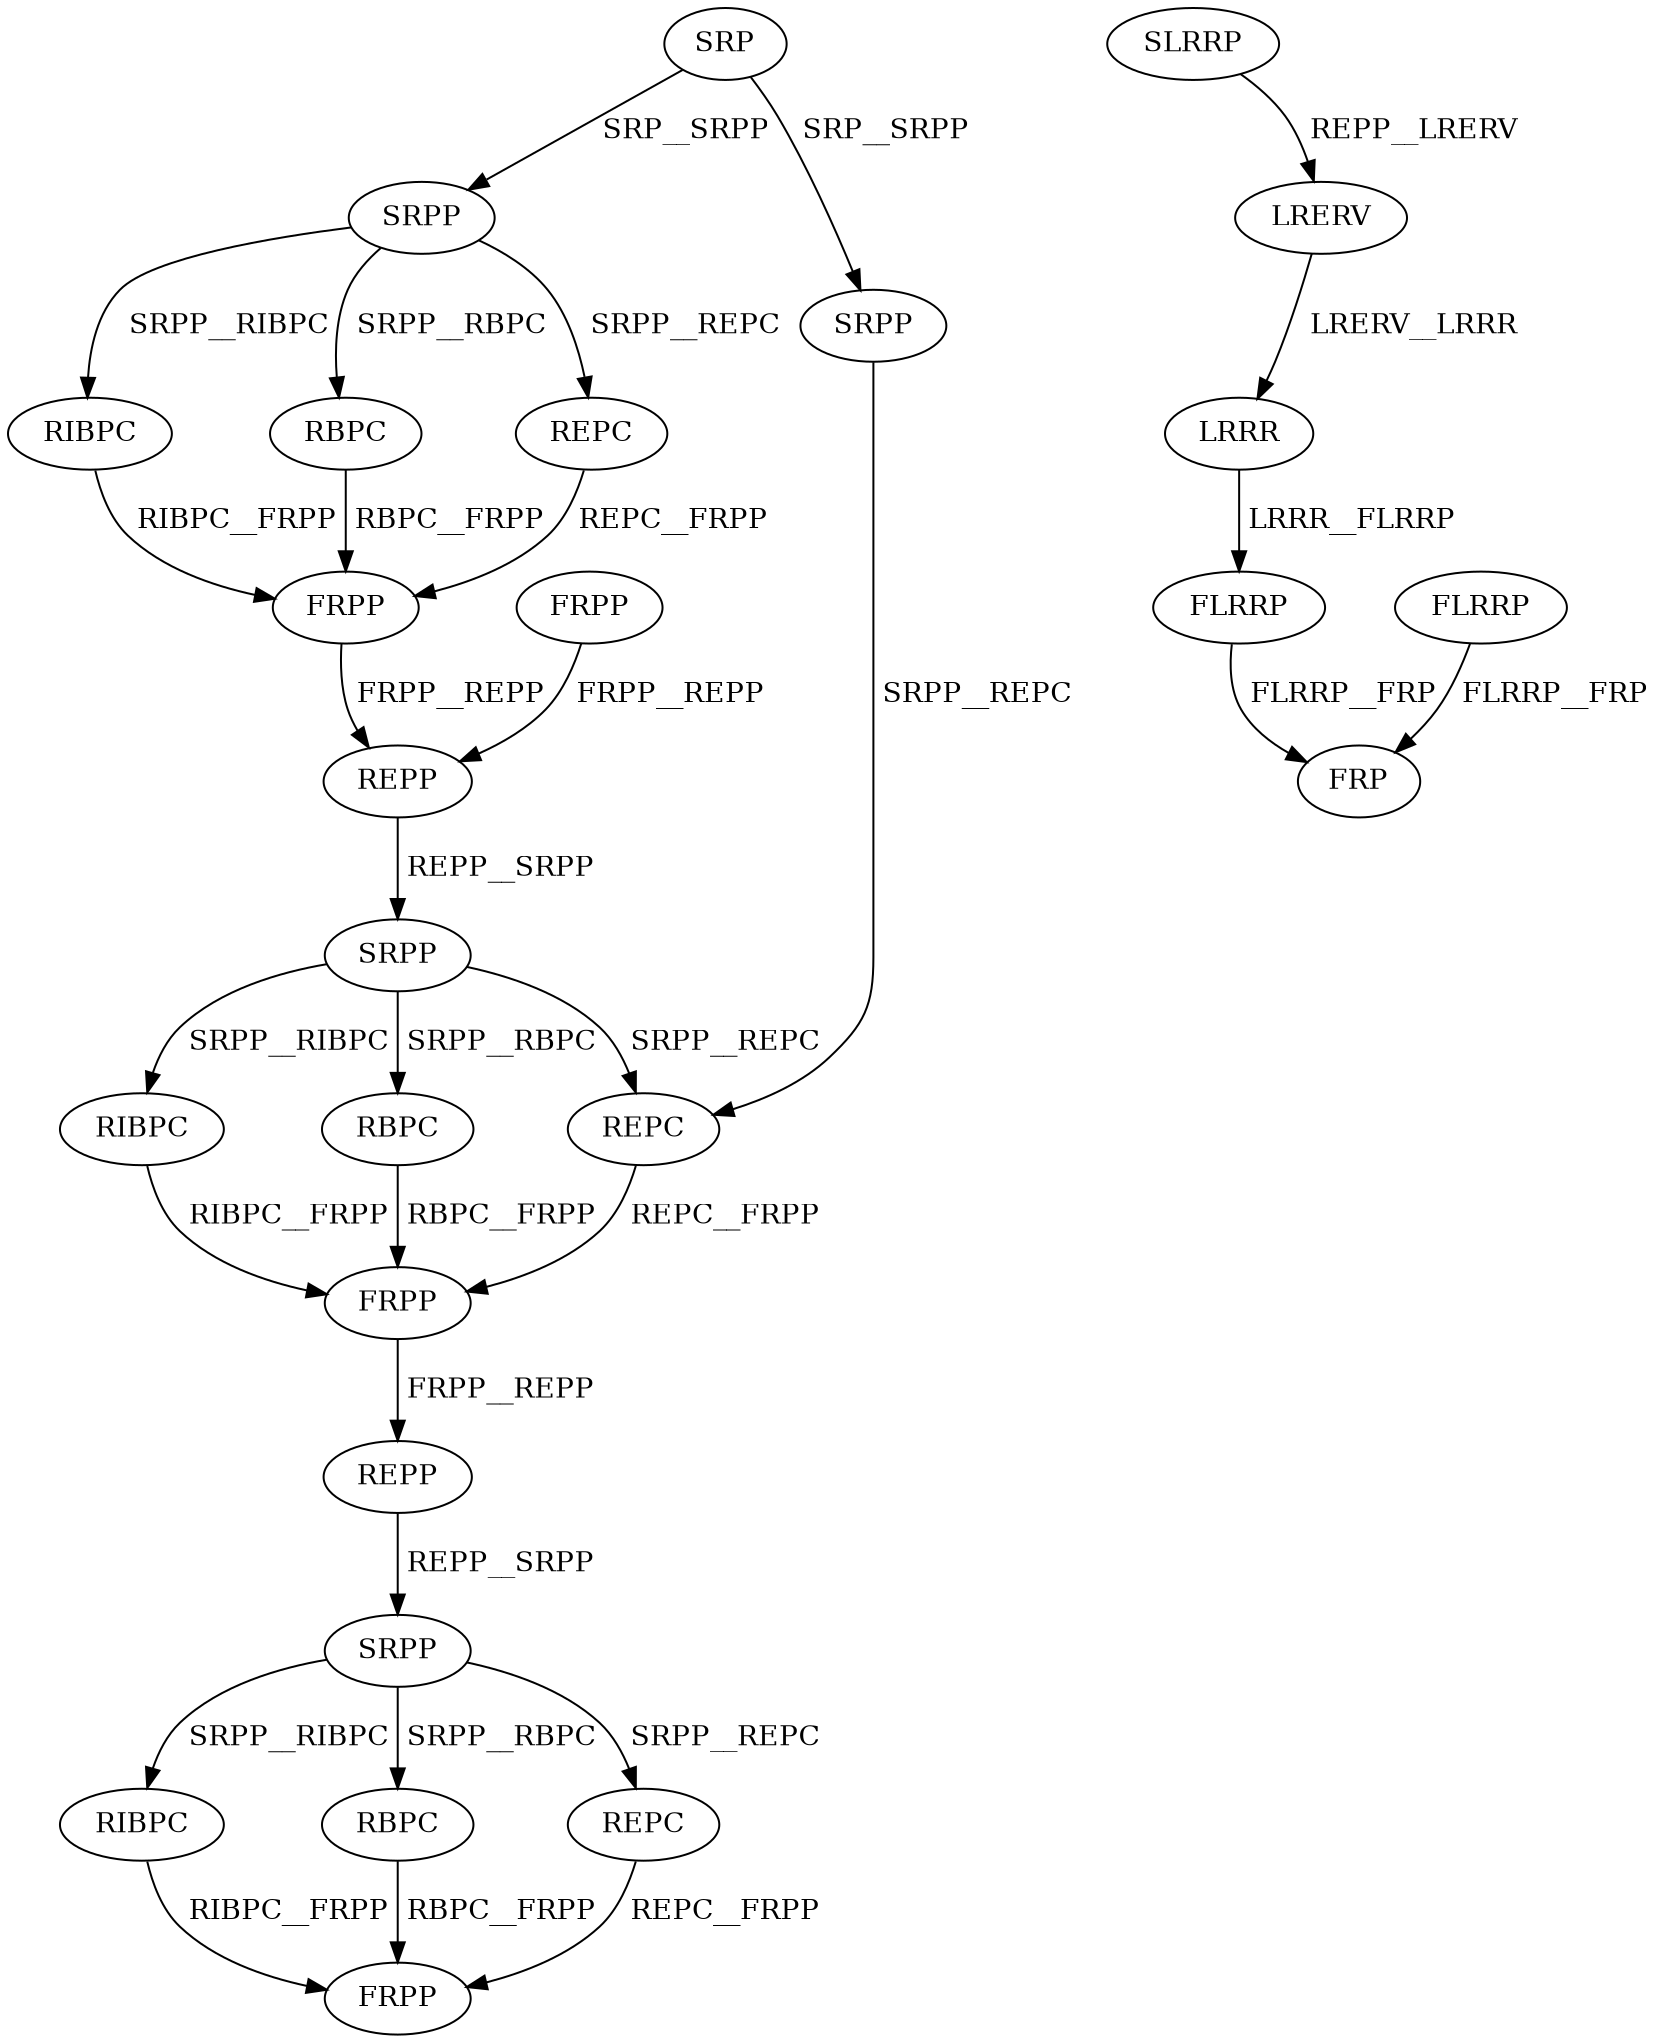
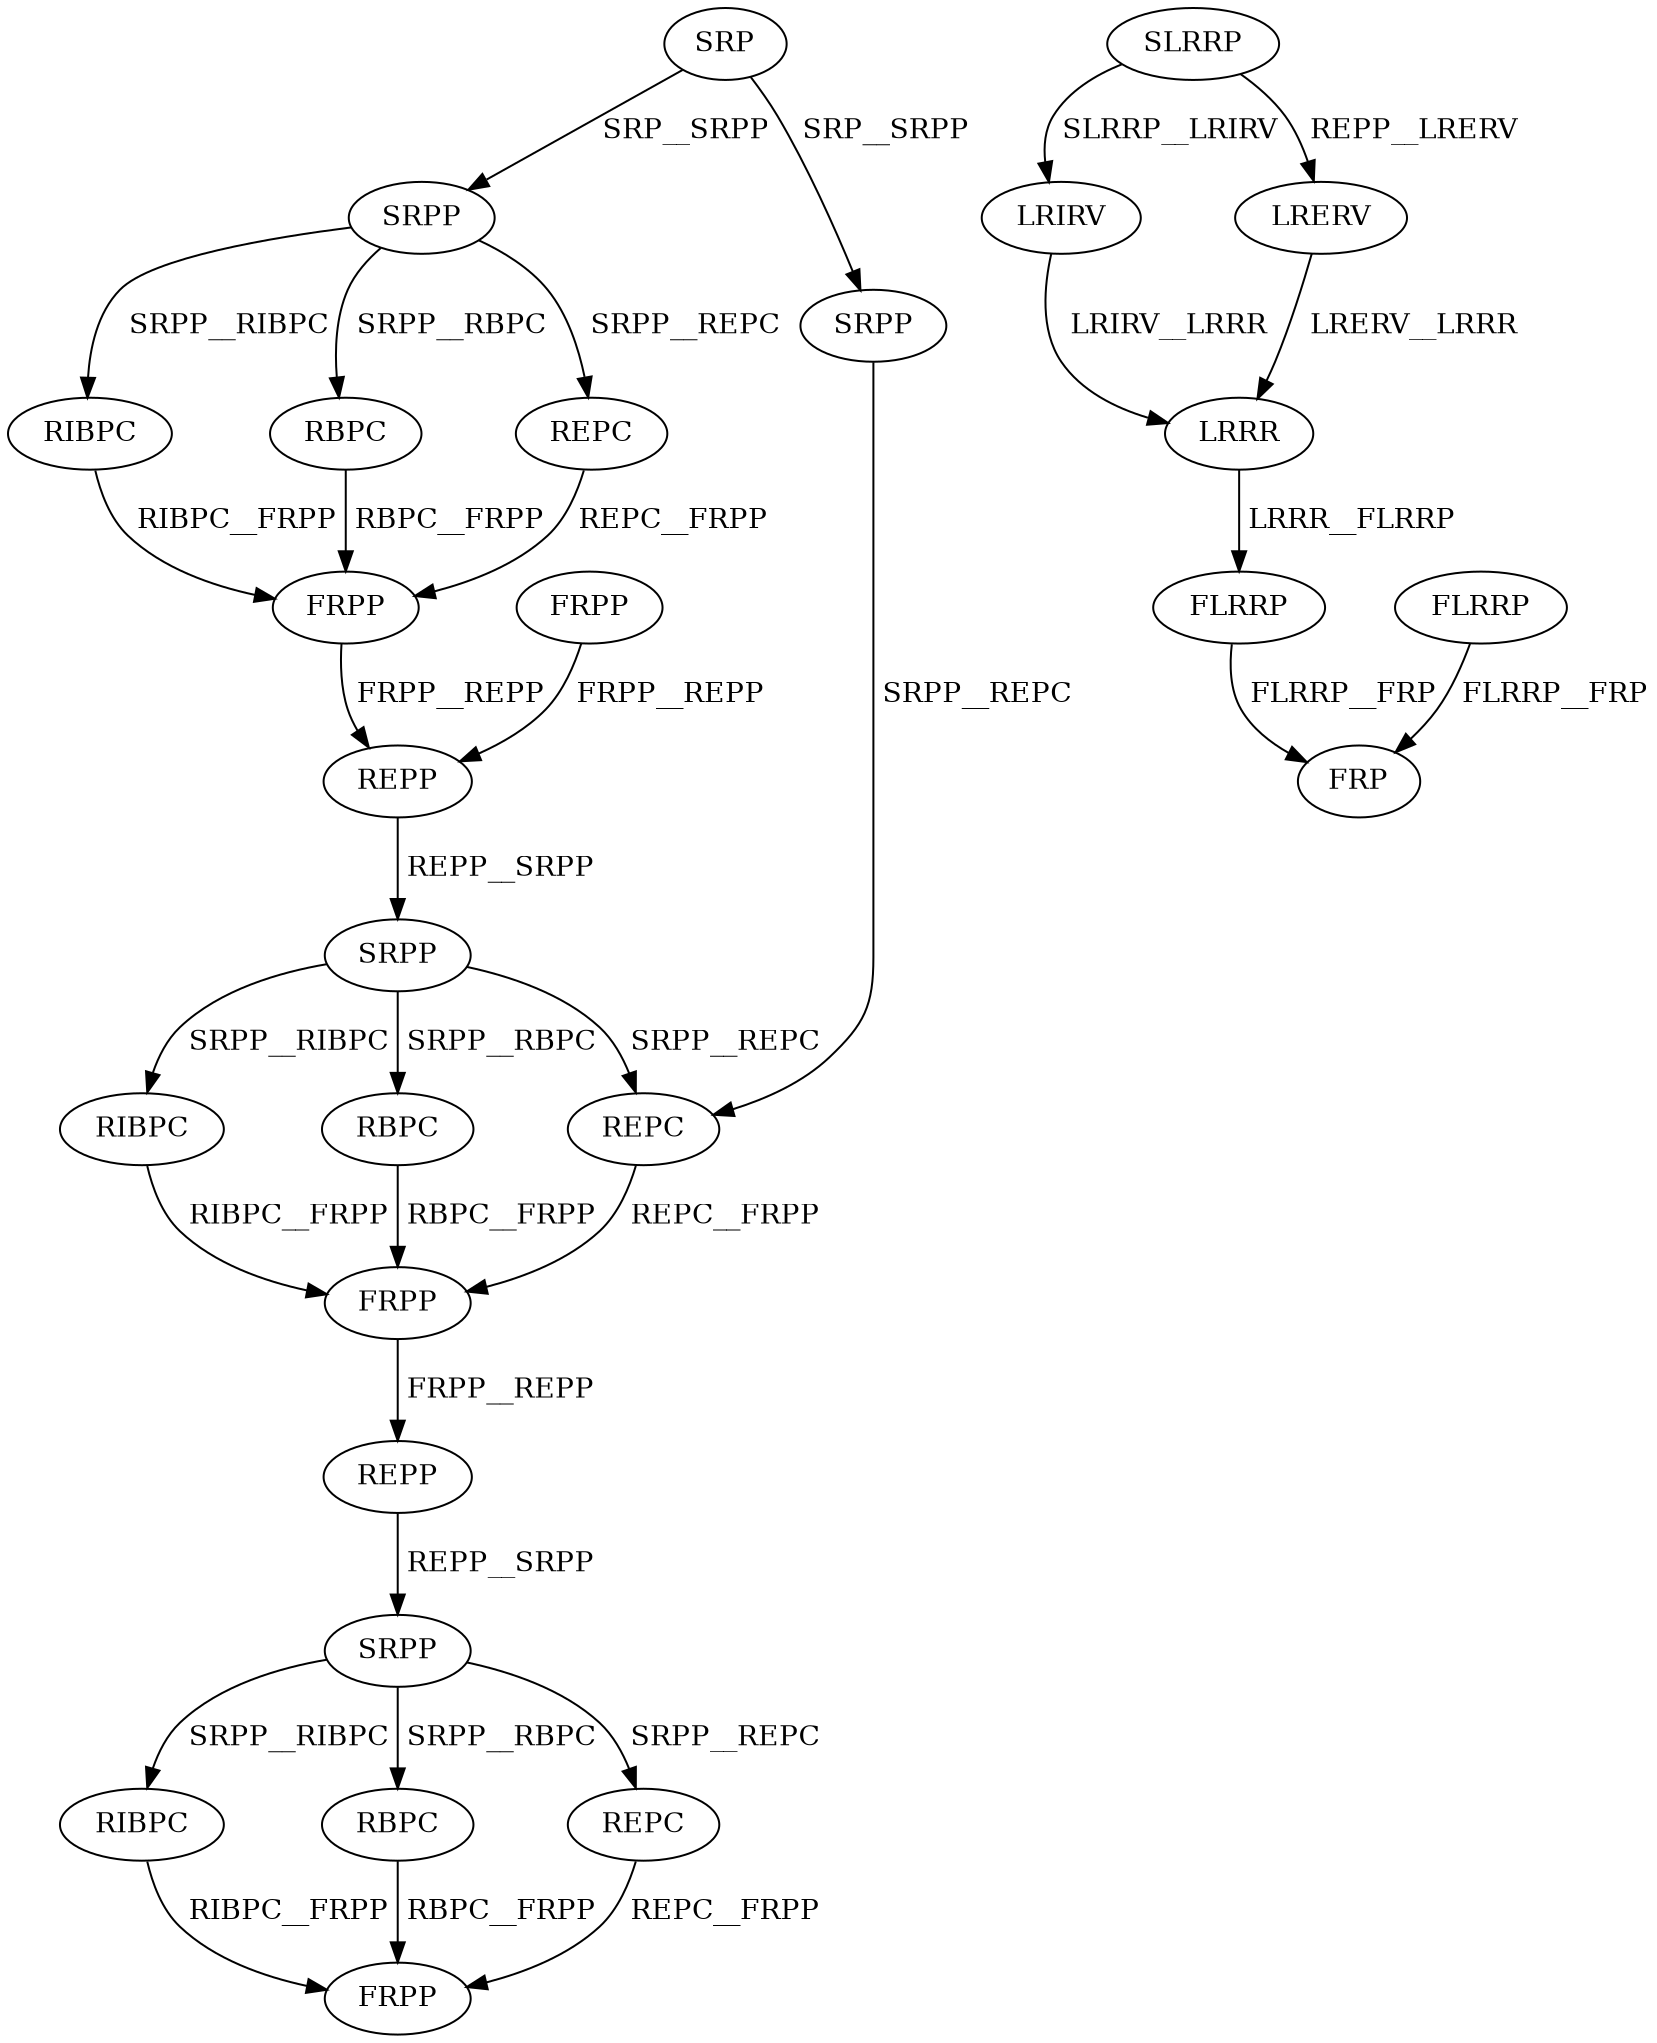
node "LRIRV": added
